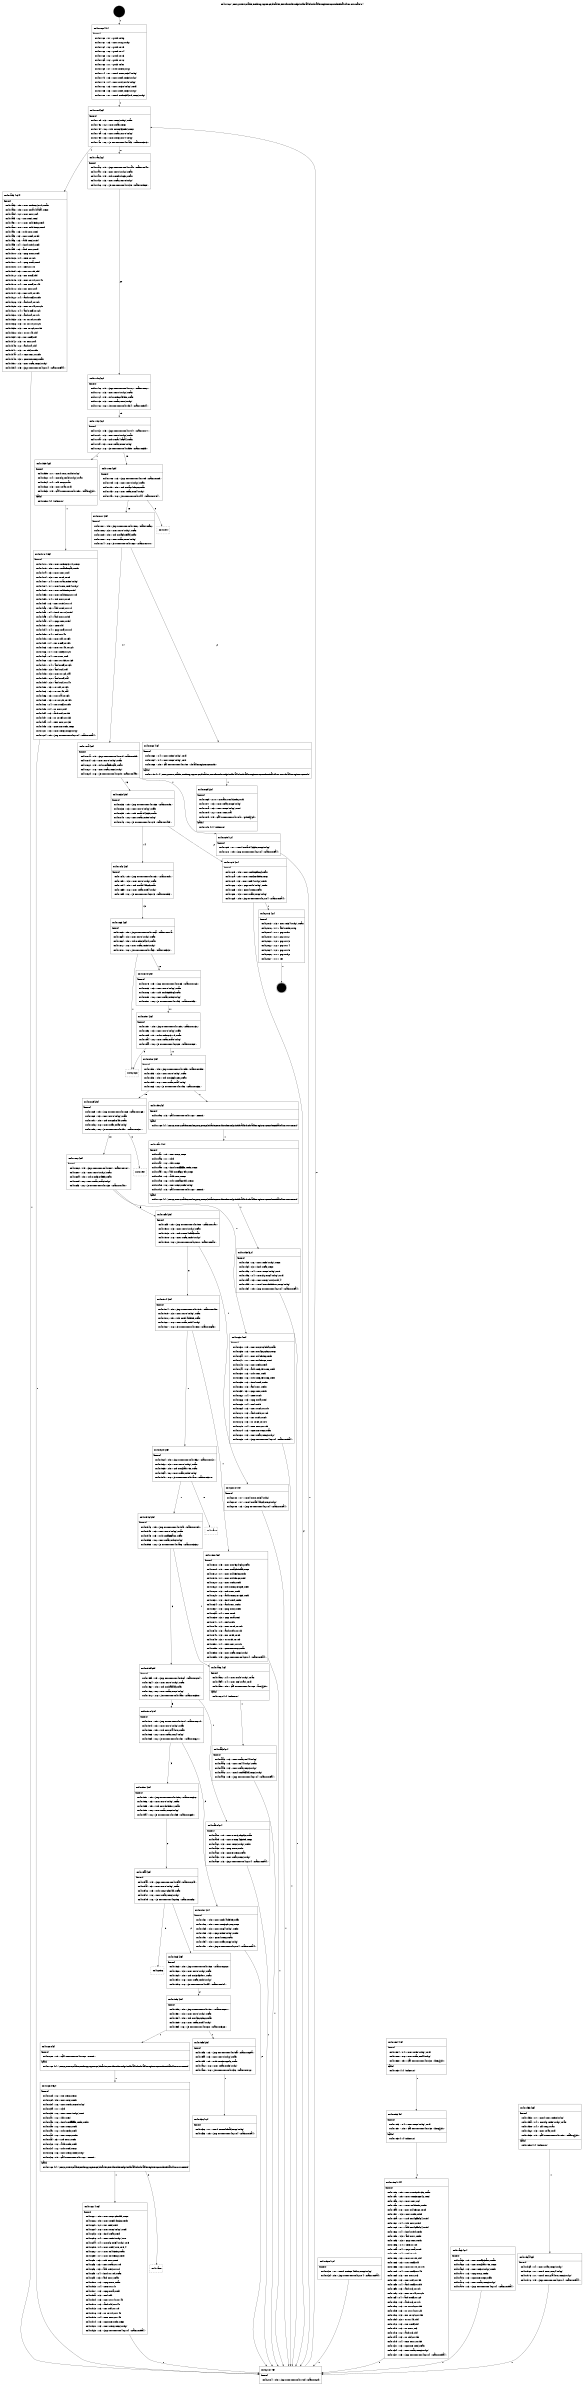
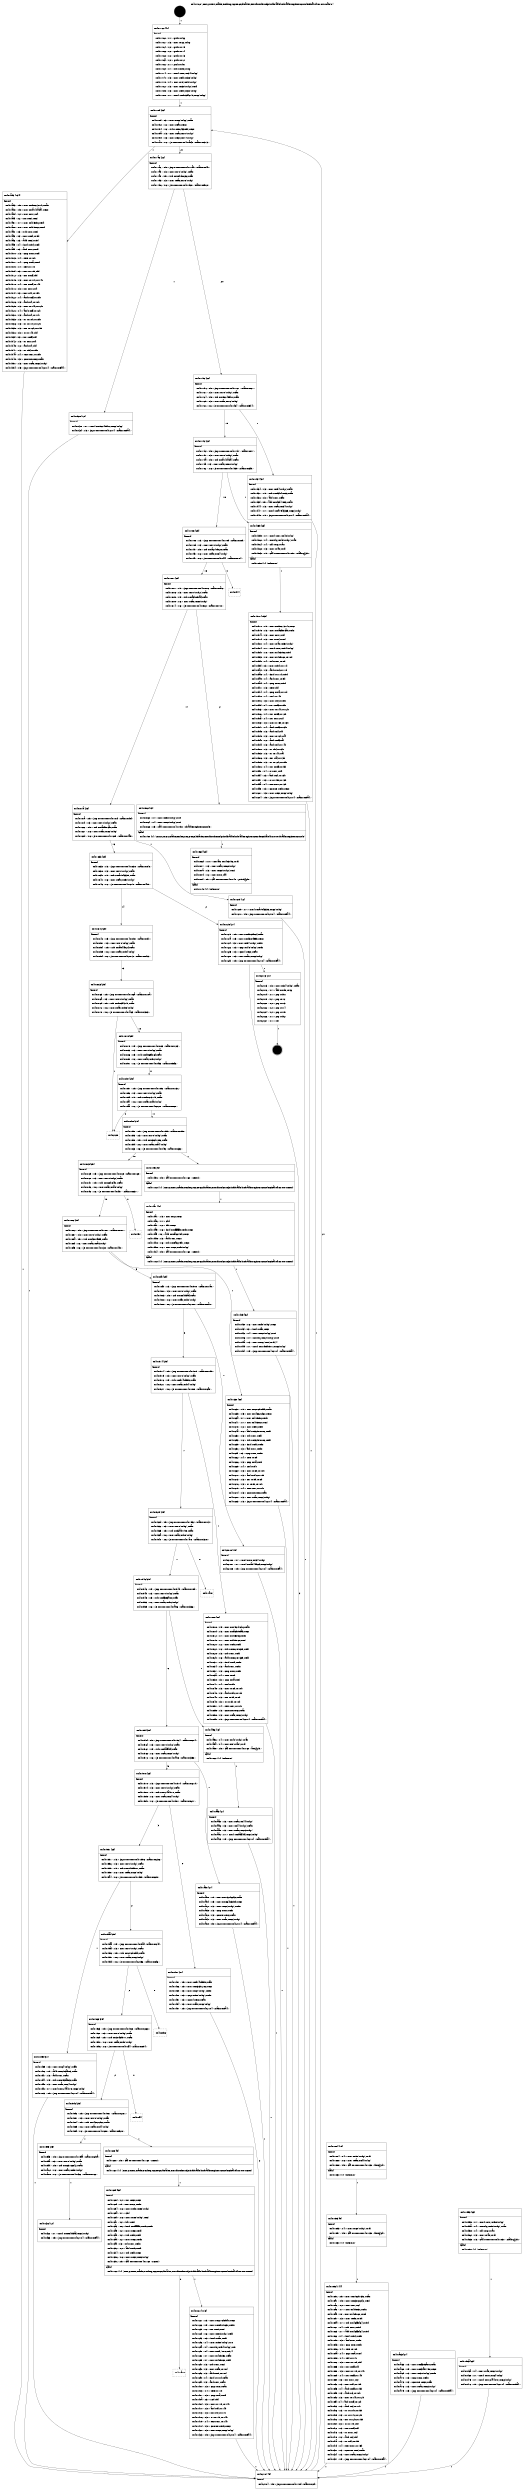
edge "0x4017a6 [22]" -> "0x401d28 [12]": added, label "1"
node "0x401d34 [31]": added
node "0x401de9 [31]": added
node "0x401ff4": added
